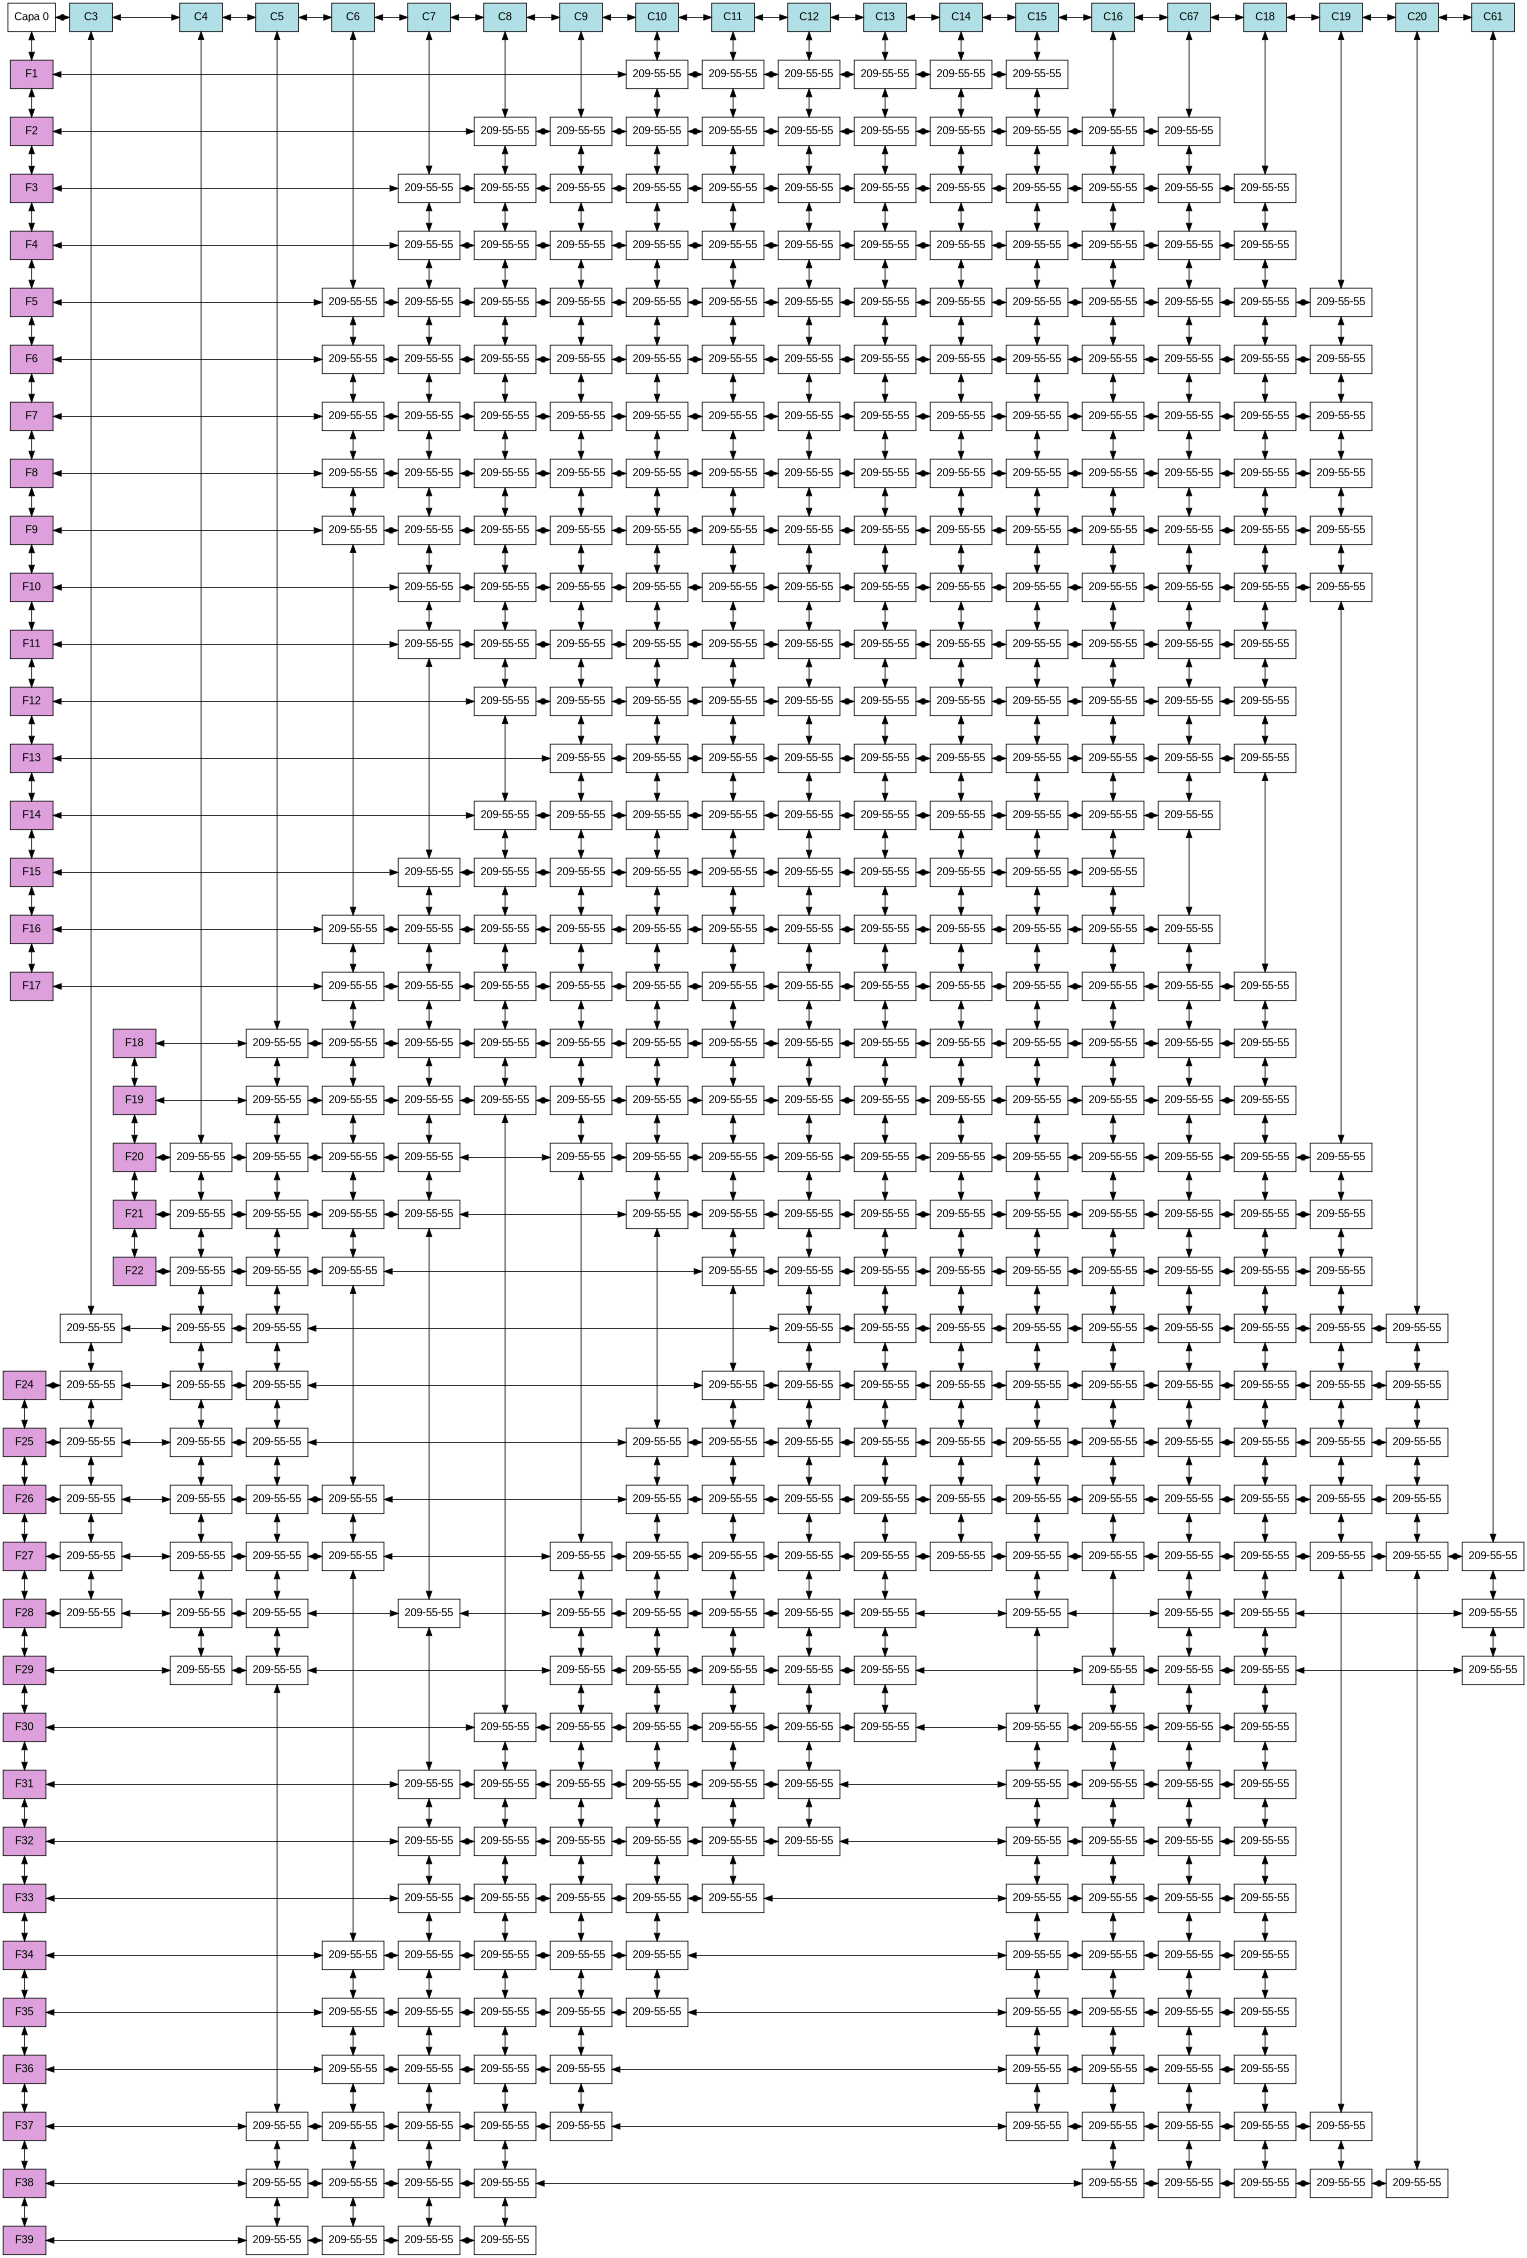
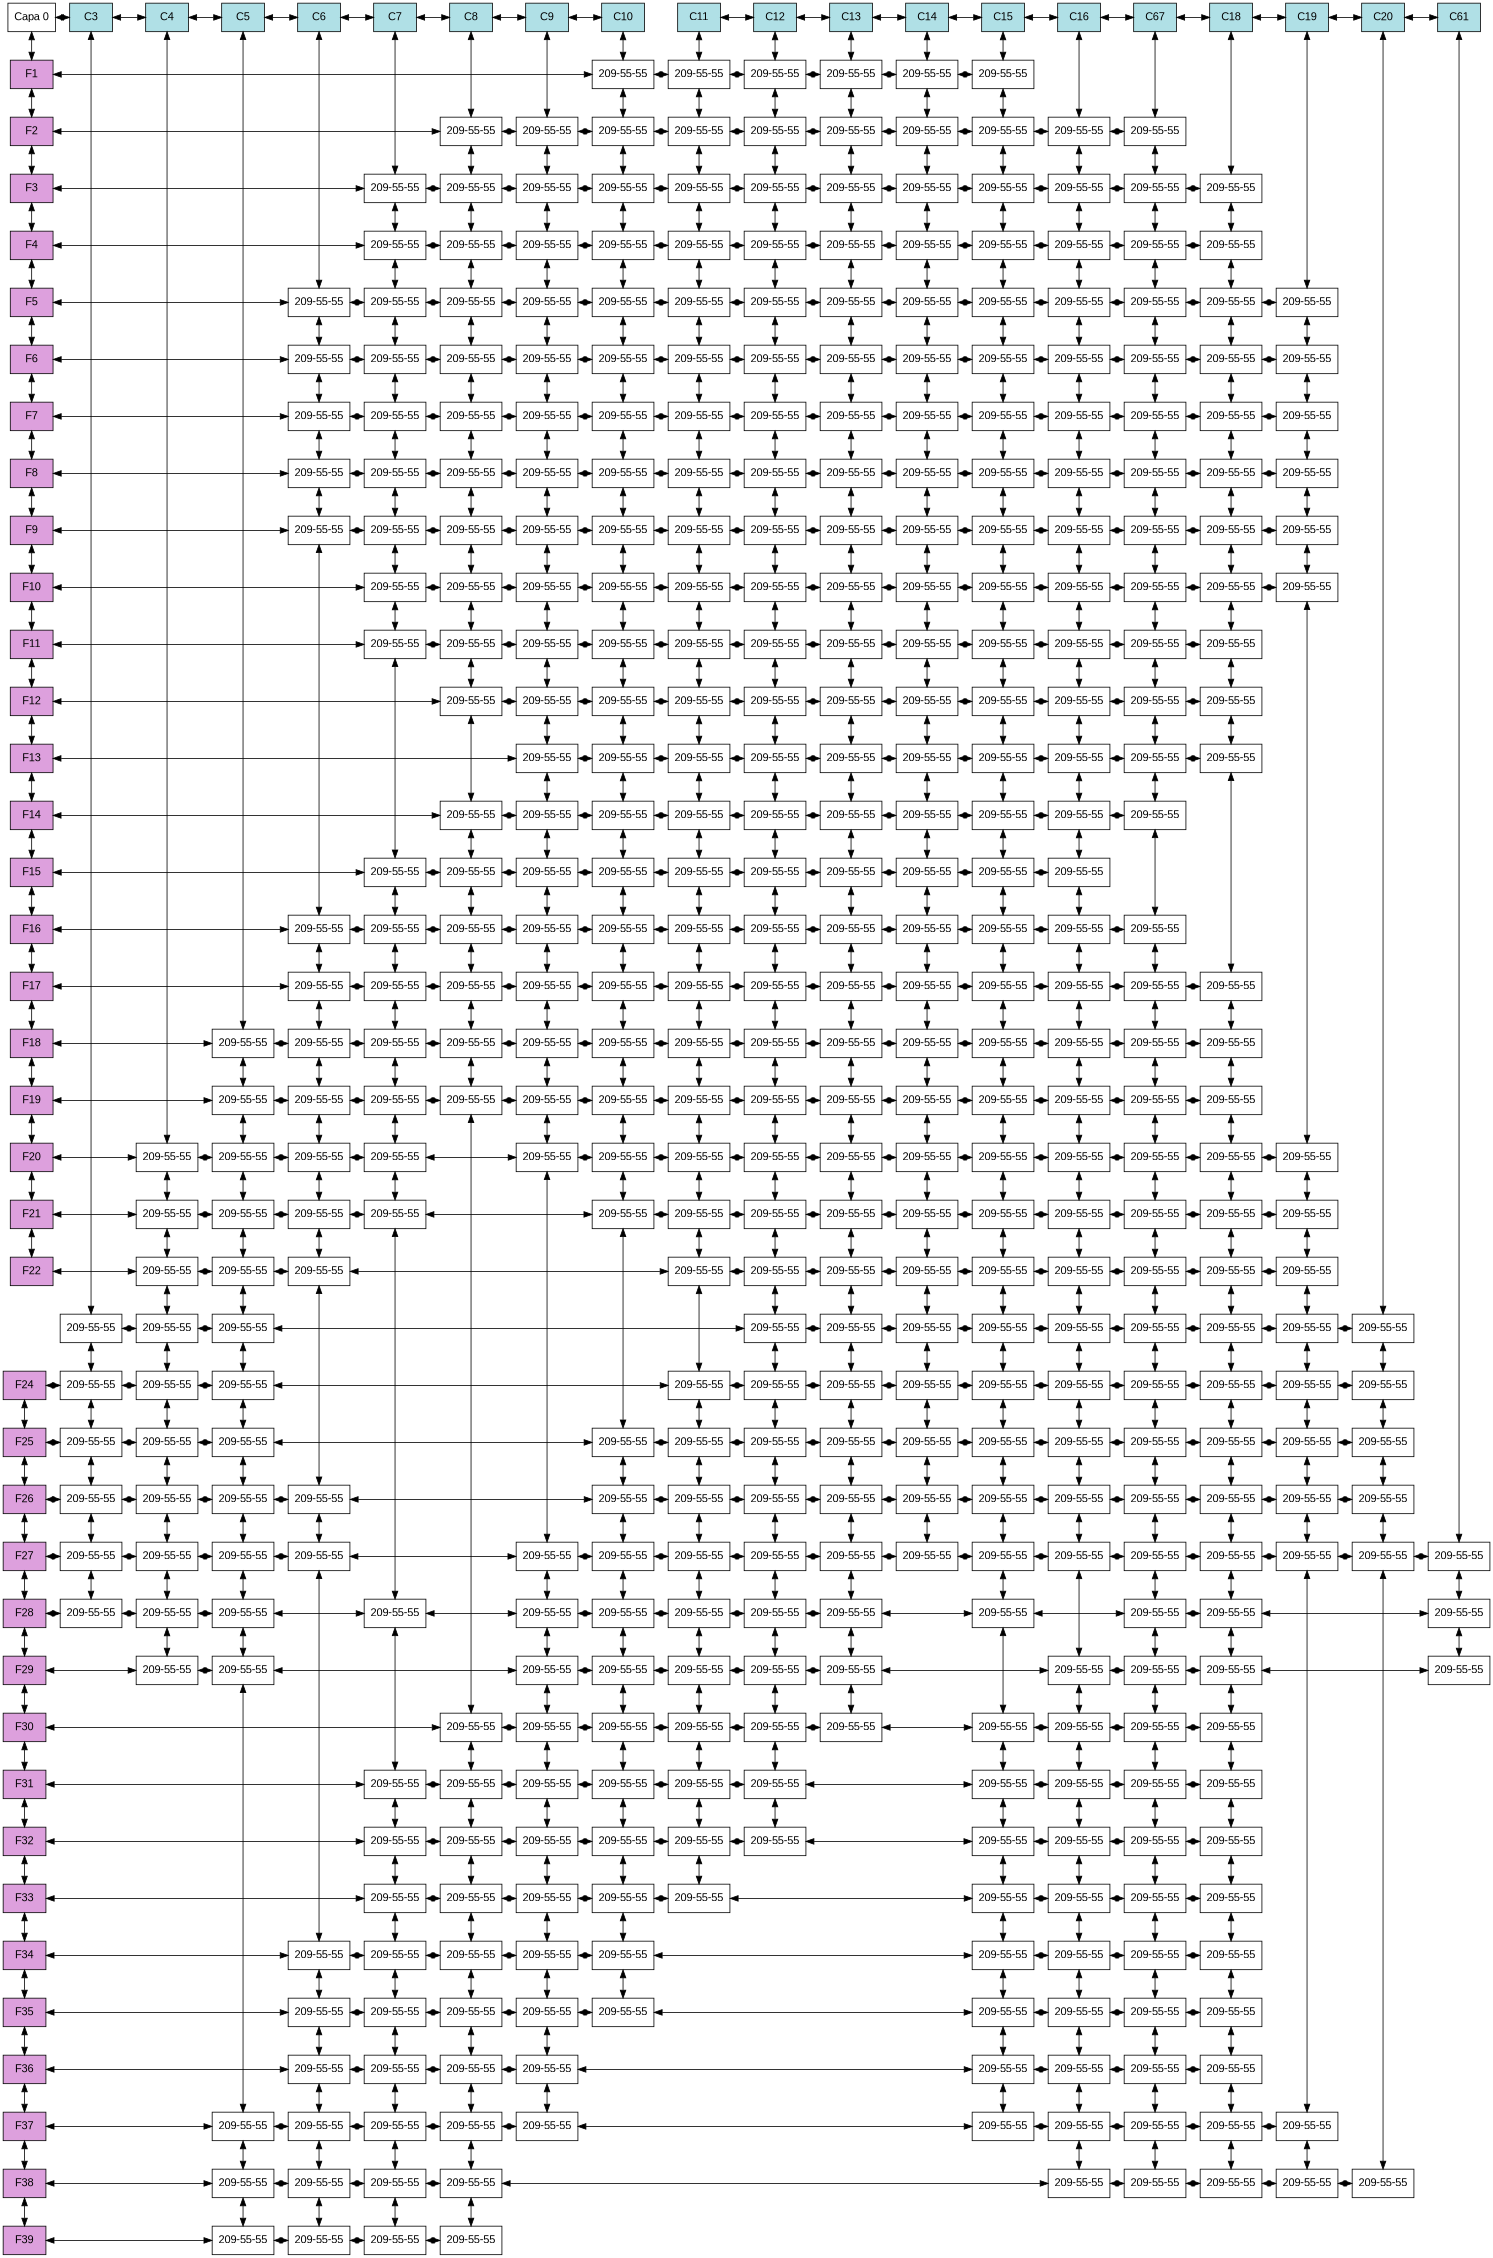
edge "C10" -- "C11": removed
edge "F17" -- "F18": added
